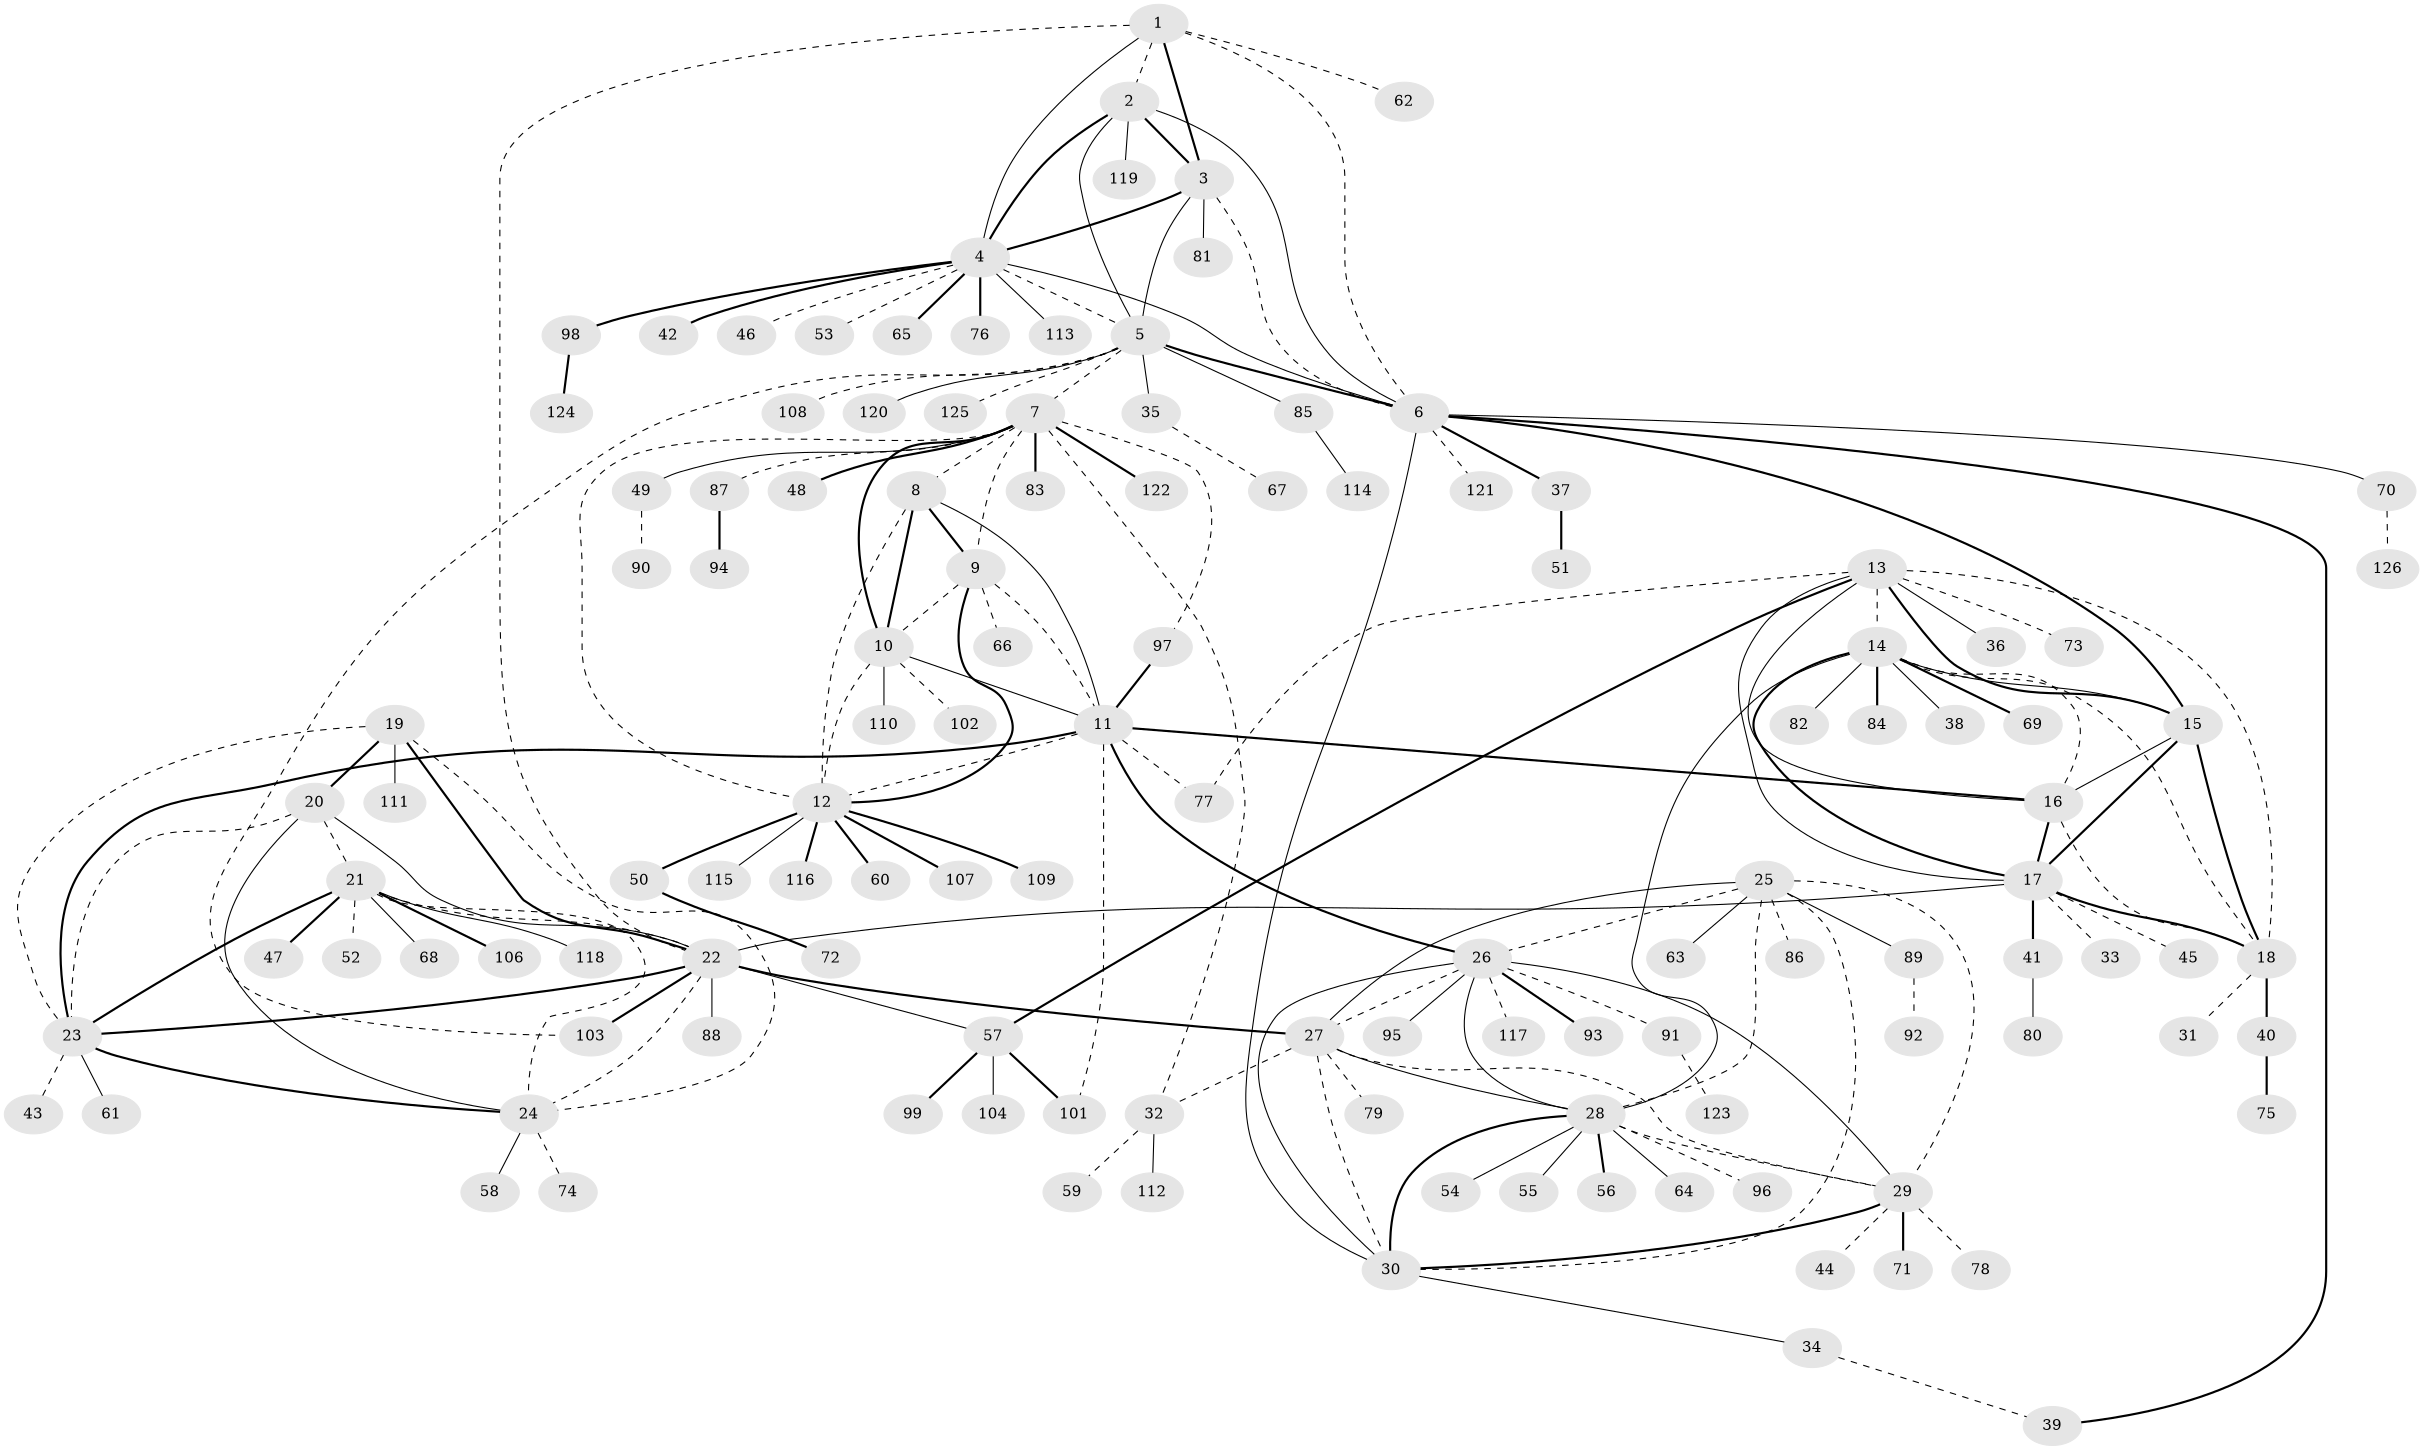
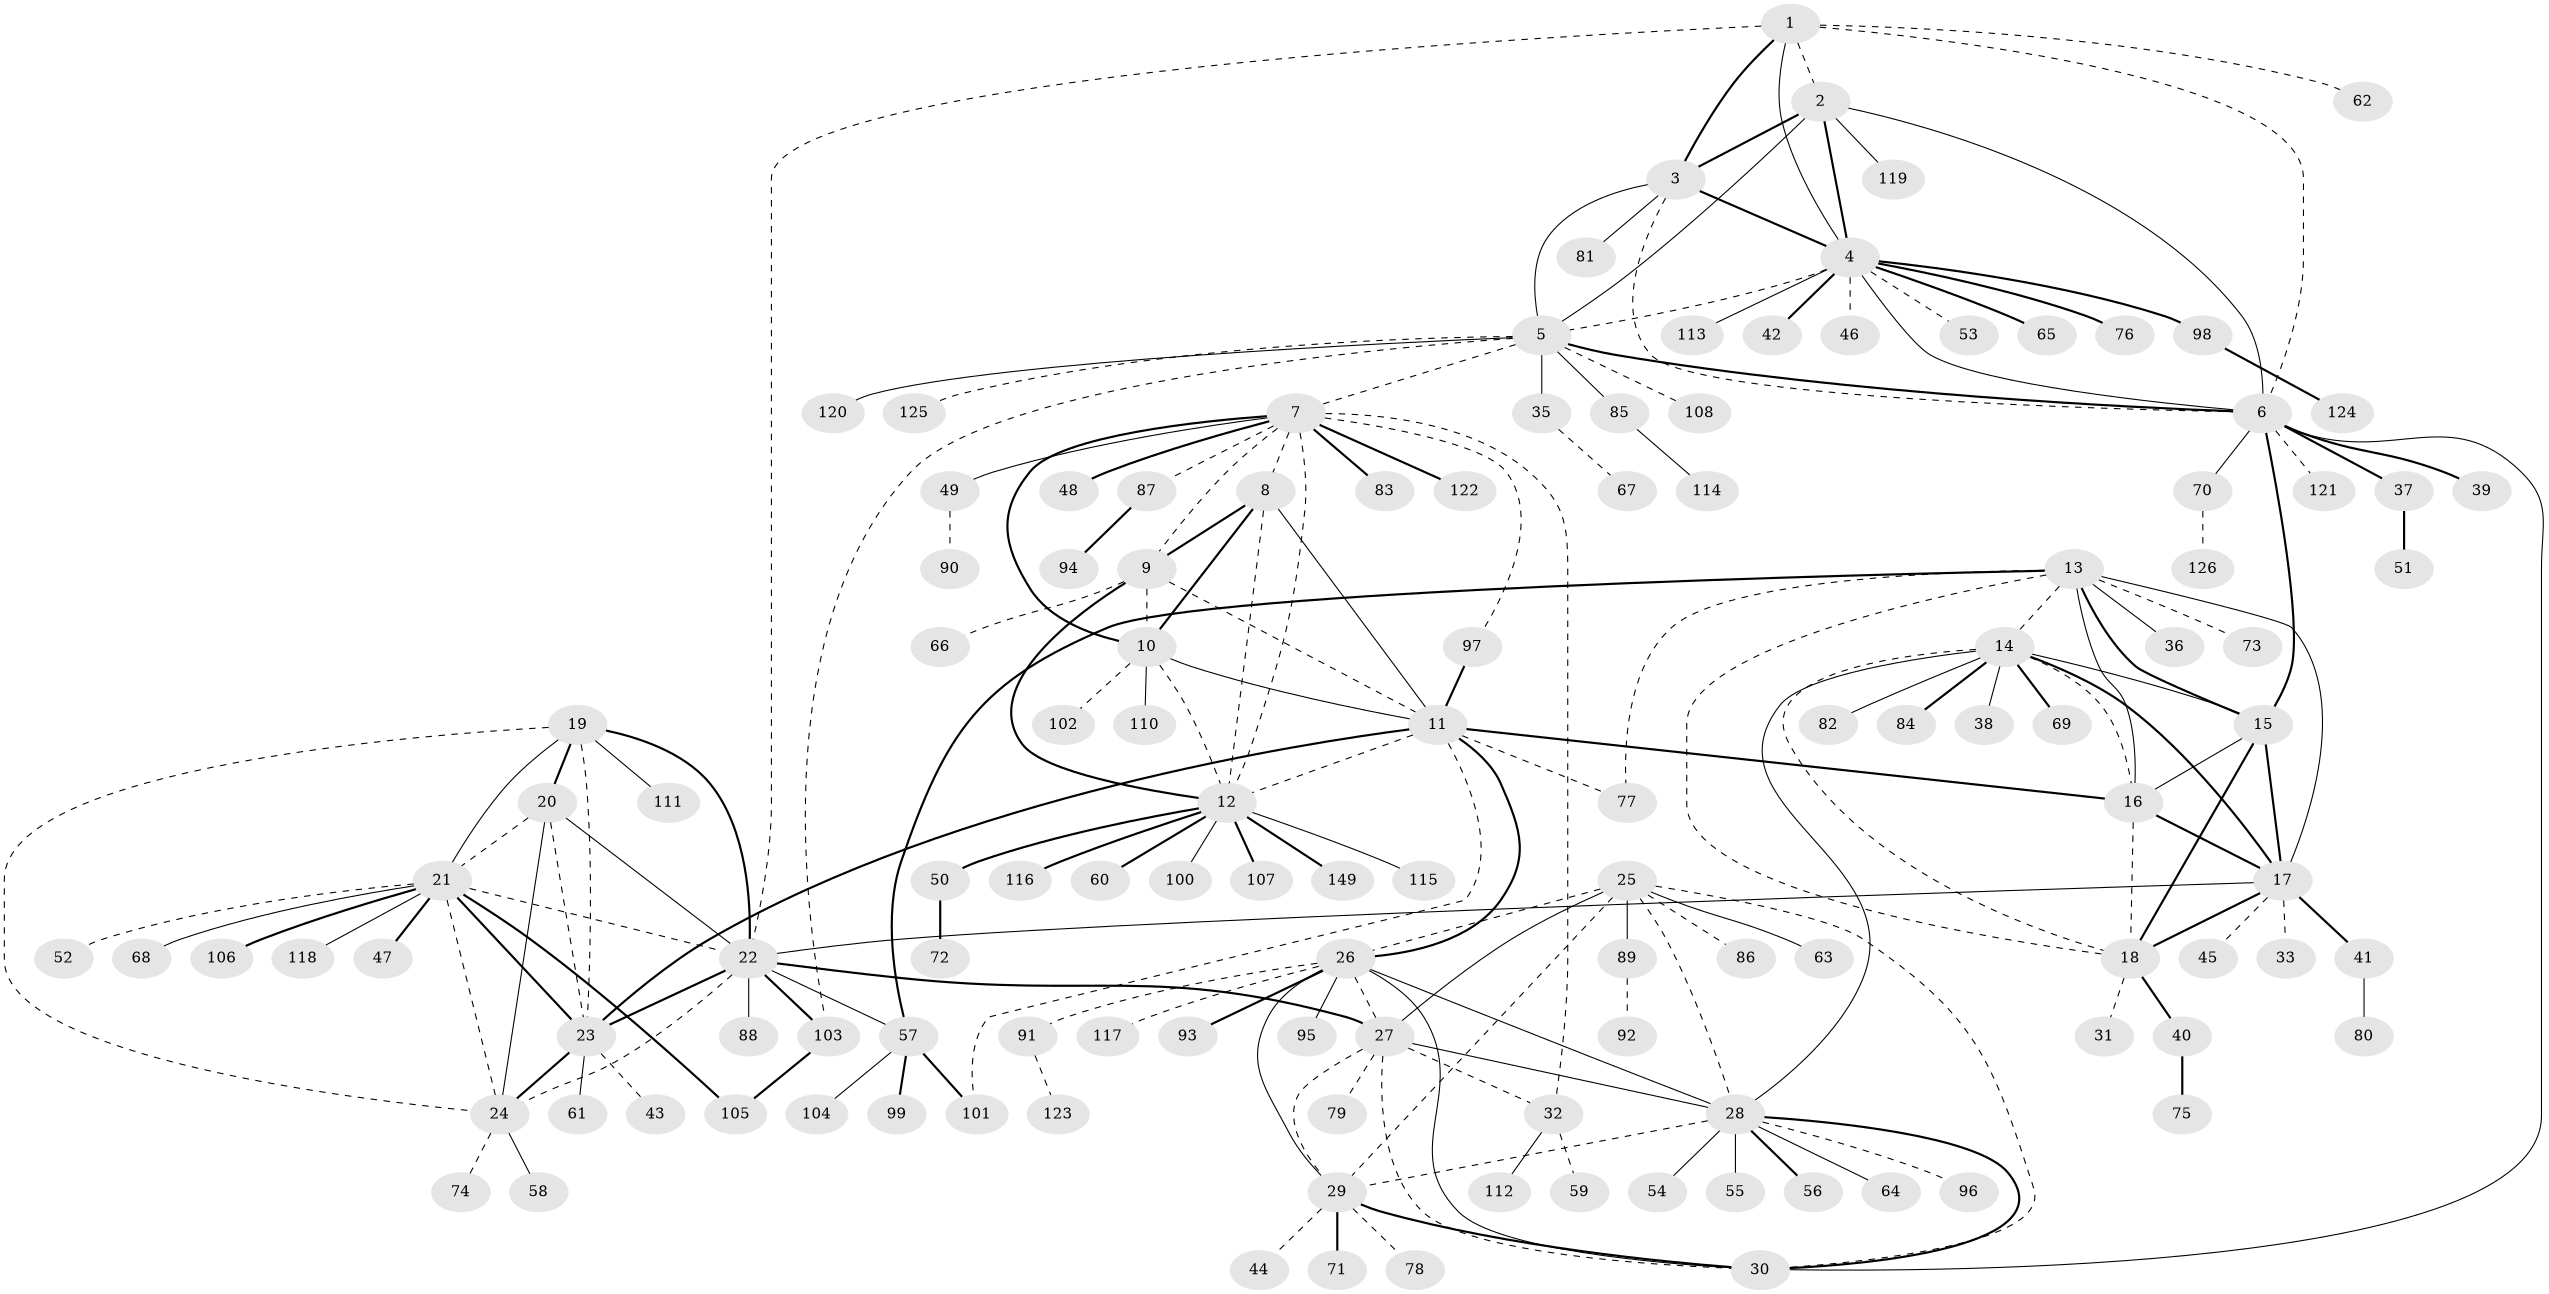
edge "19" -- "21": added
node "109": label "109" -> "149"
node "100": added
node "105": added
node "34": removed
